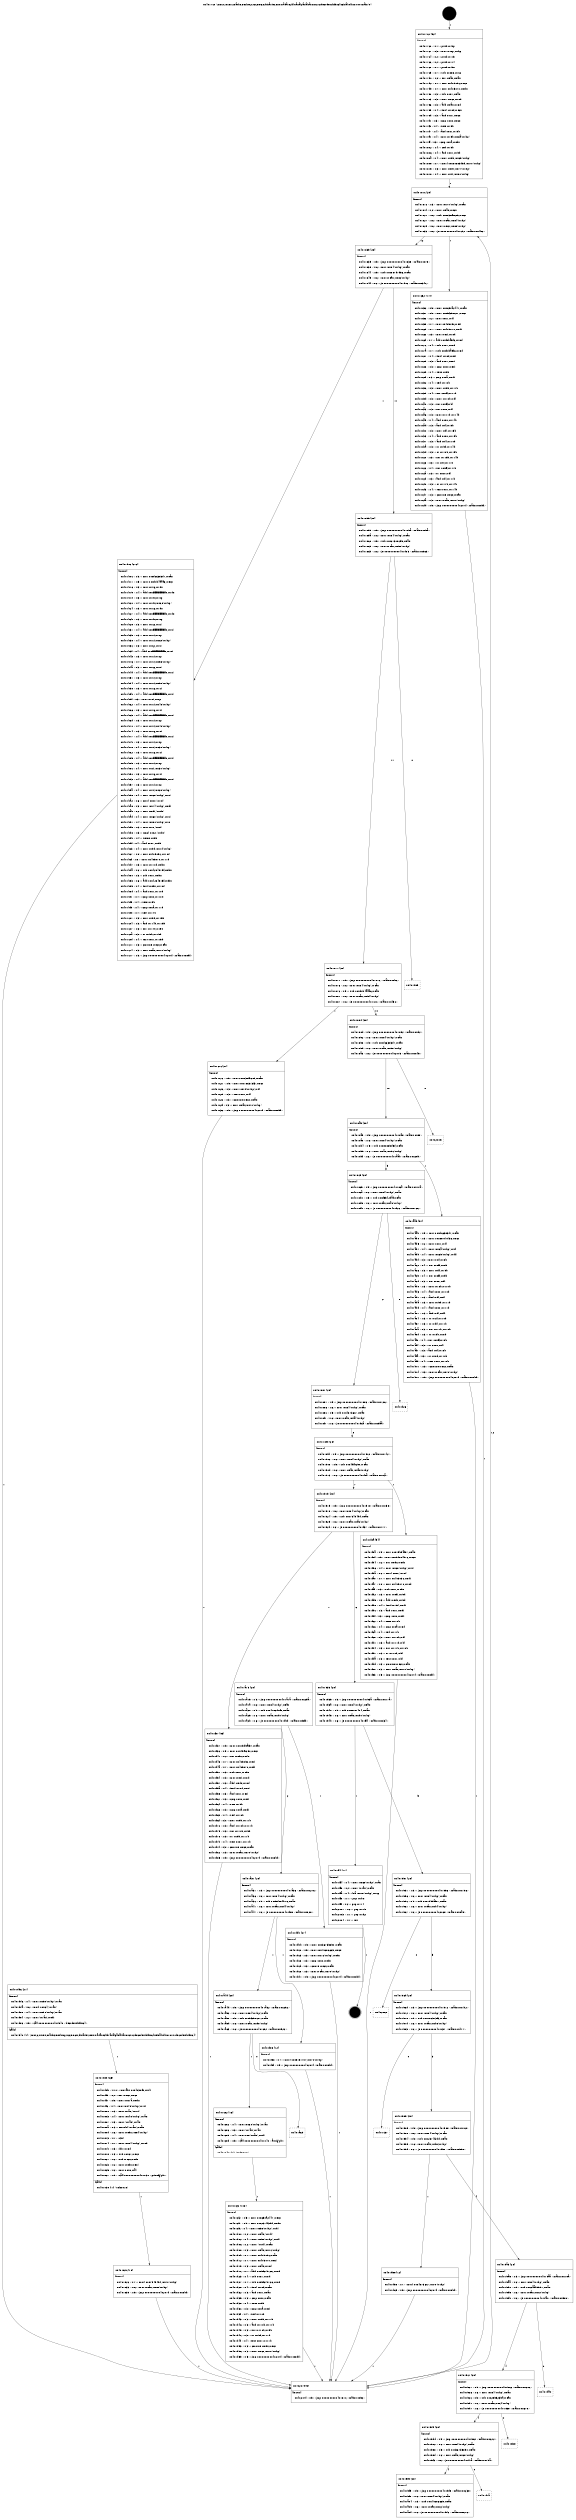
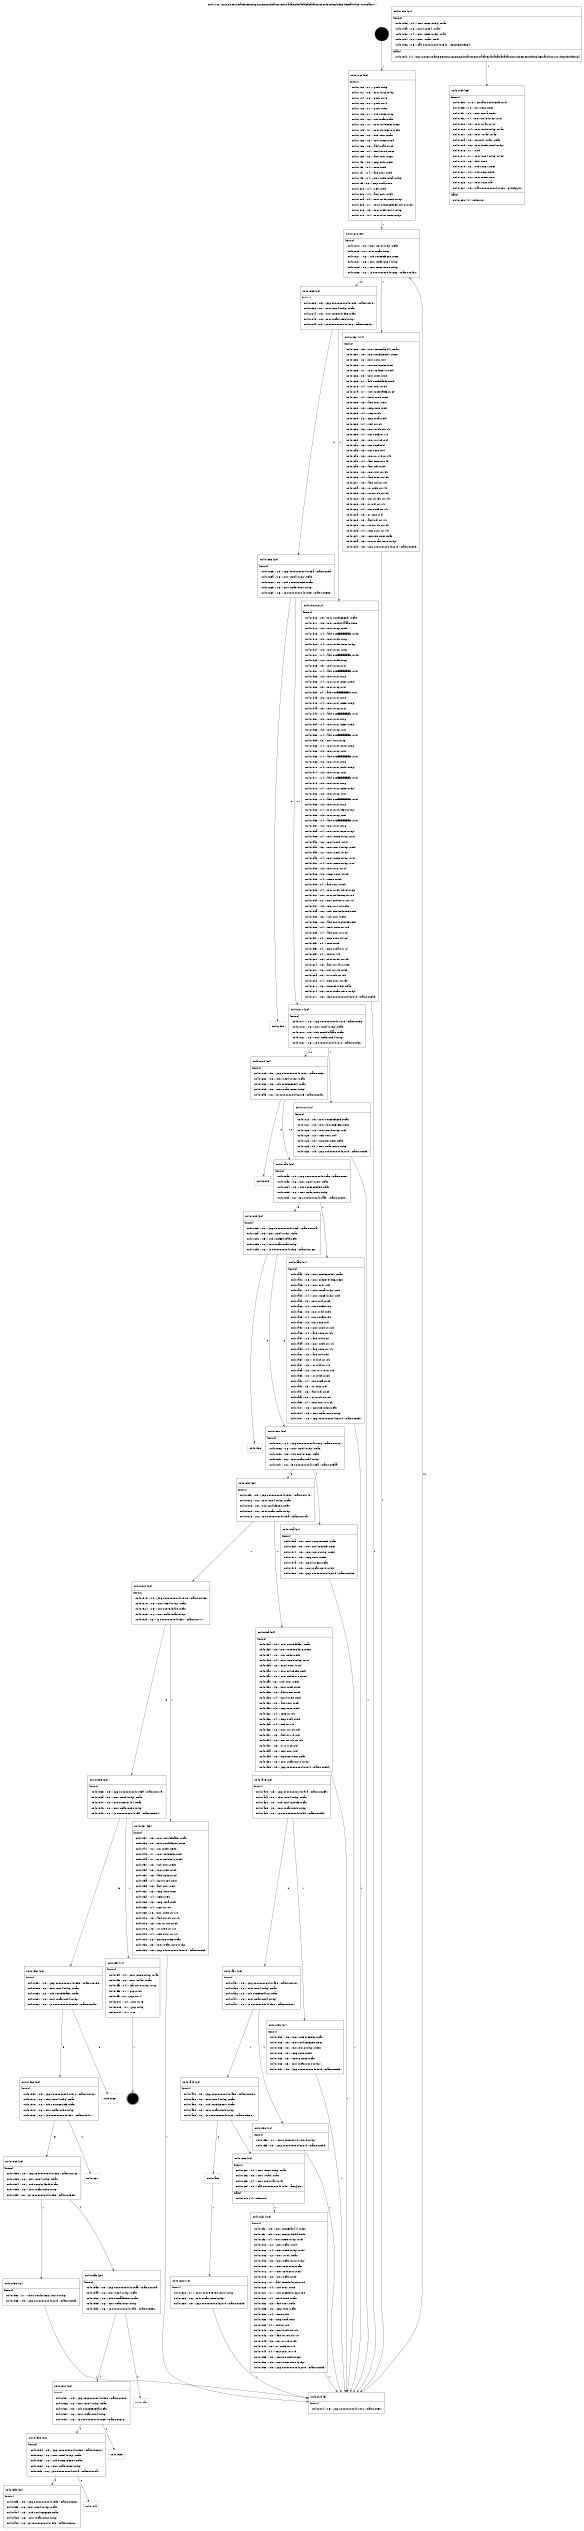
node "0x401d6a [27]": added
edge "0x401deb [65]" -> "0x401e2c [18]": now "0x401a69" -> "0x401e2c [18]"
